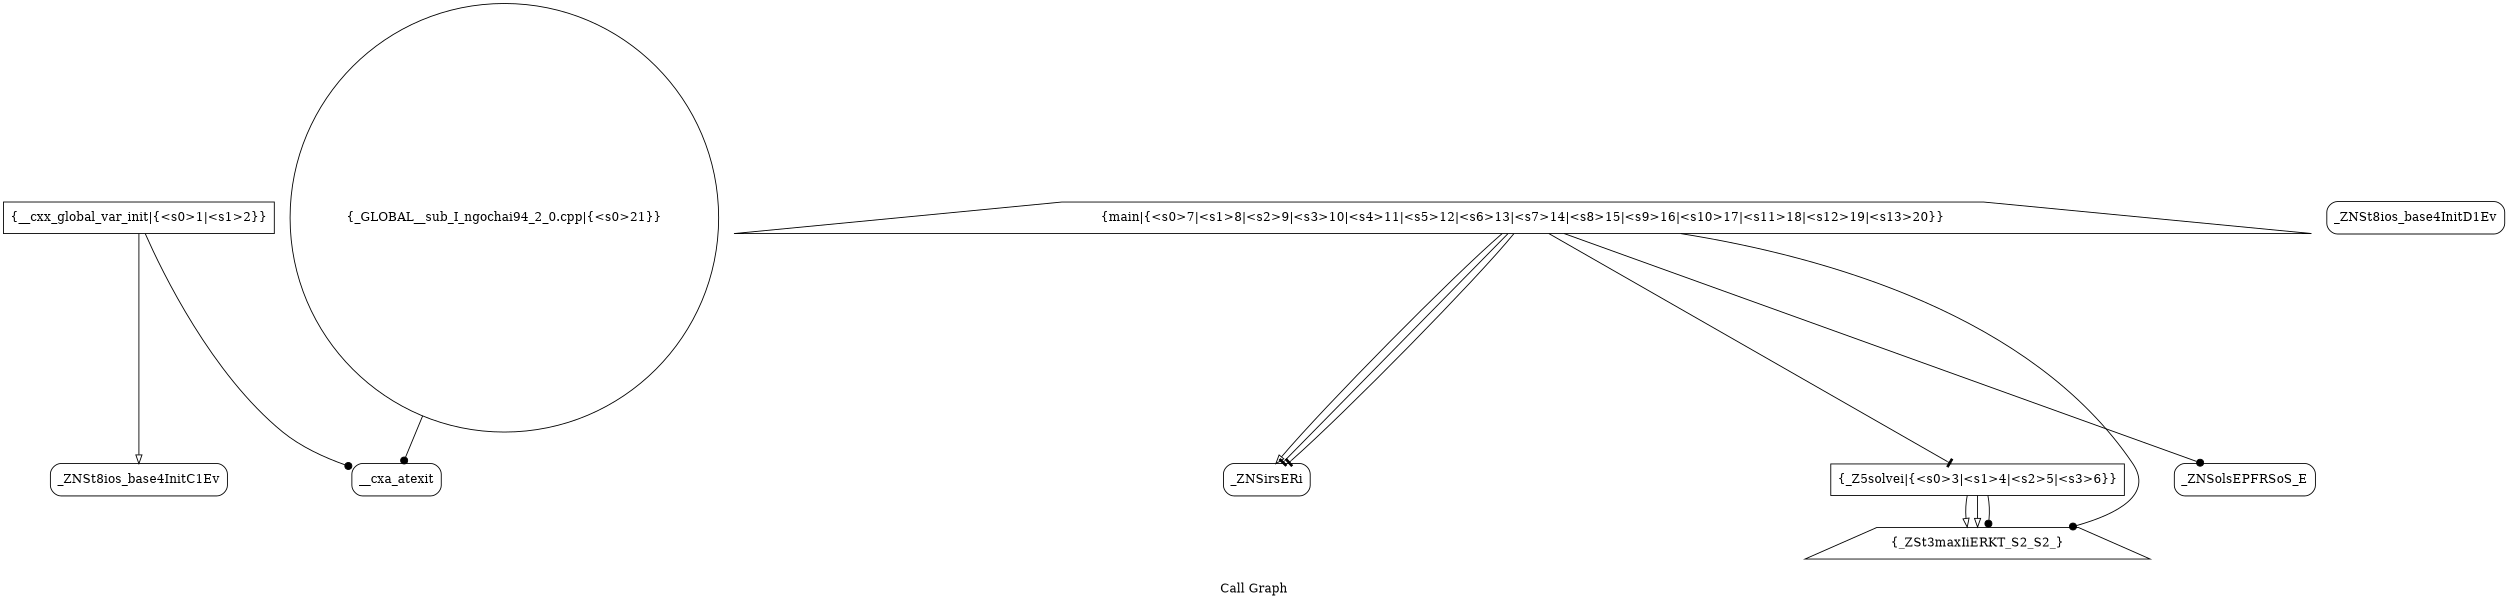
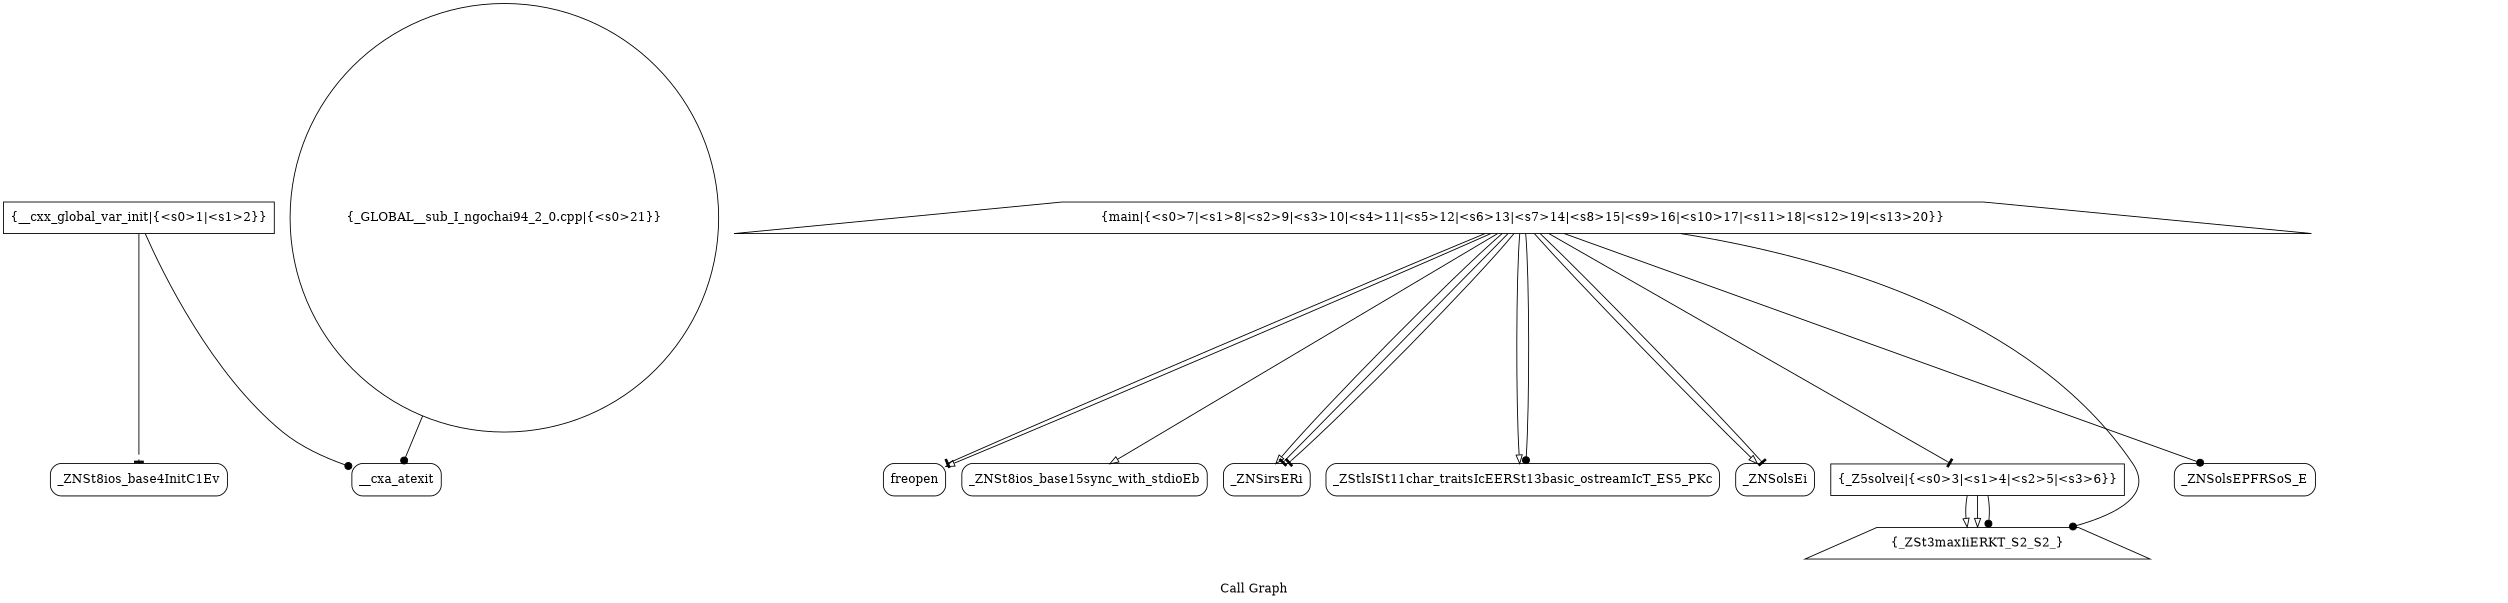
node "_ZNSt8ios_base4InitD1Ev": removed
edge "{__cxx_global_var_init|{<s0>1|<s1>2}}" -> "_ZNSt8ios_base4InitC1Ev": arrowhead onormal -> tee
node "freopen": added
node "_ZNSt8ios_base15sync_with_stdioEb": added
node "_ZStlsISt11char_traitsIcEERSt13basic_ostreamIcT_ES5_PKc": added
node "_ZNSolsEi": added
